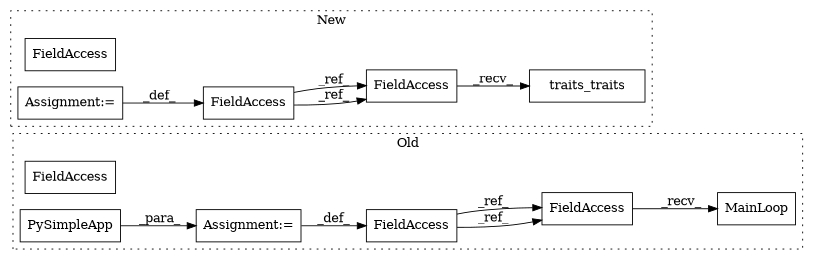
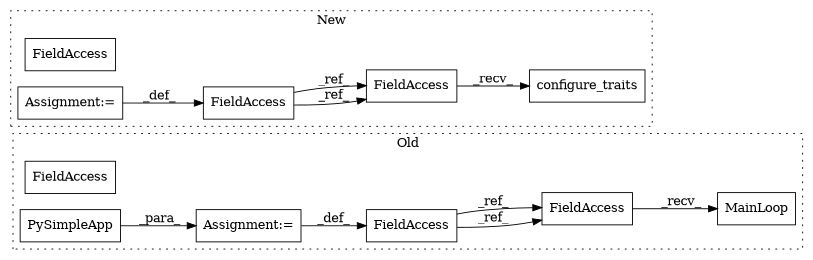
node "traits_traits": label "traits_traits" -> "configure_traits"
